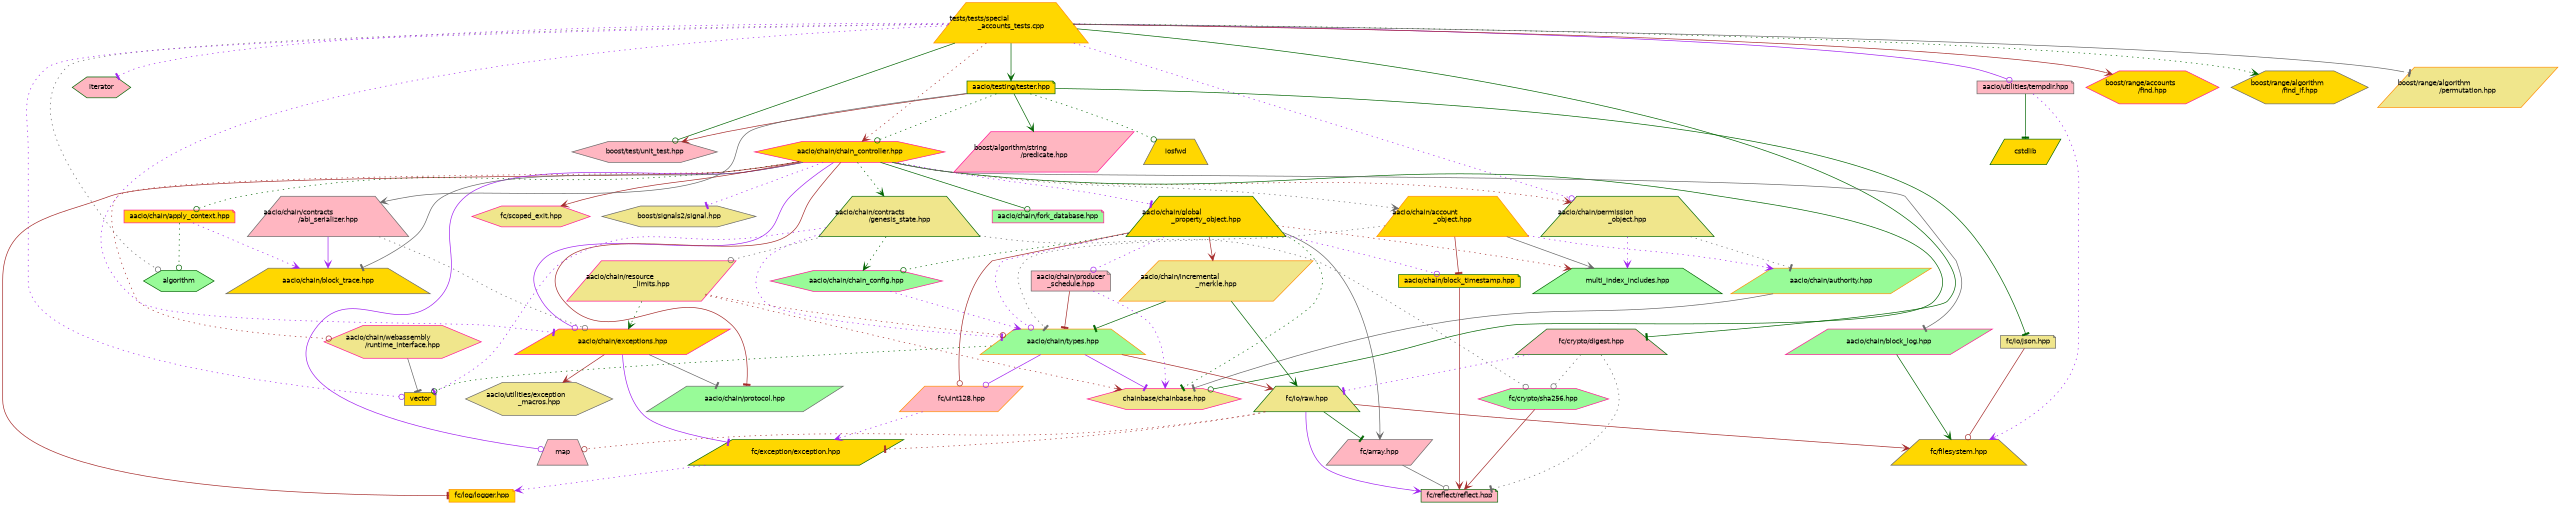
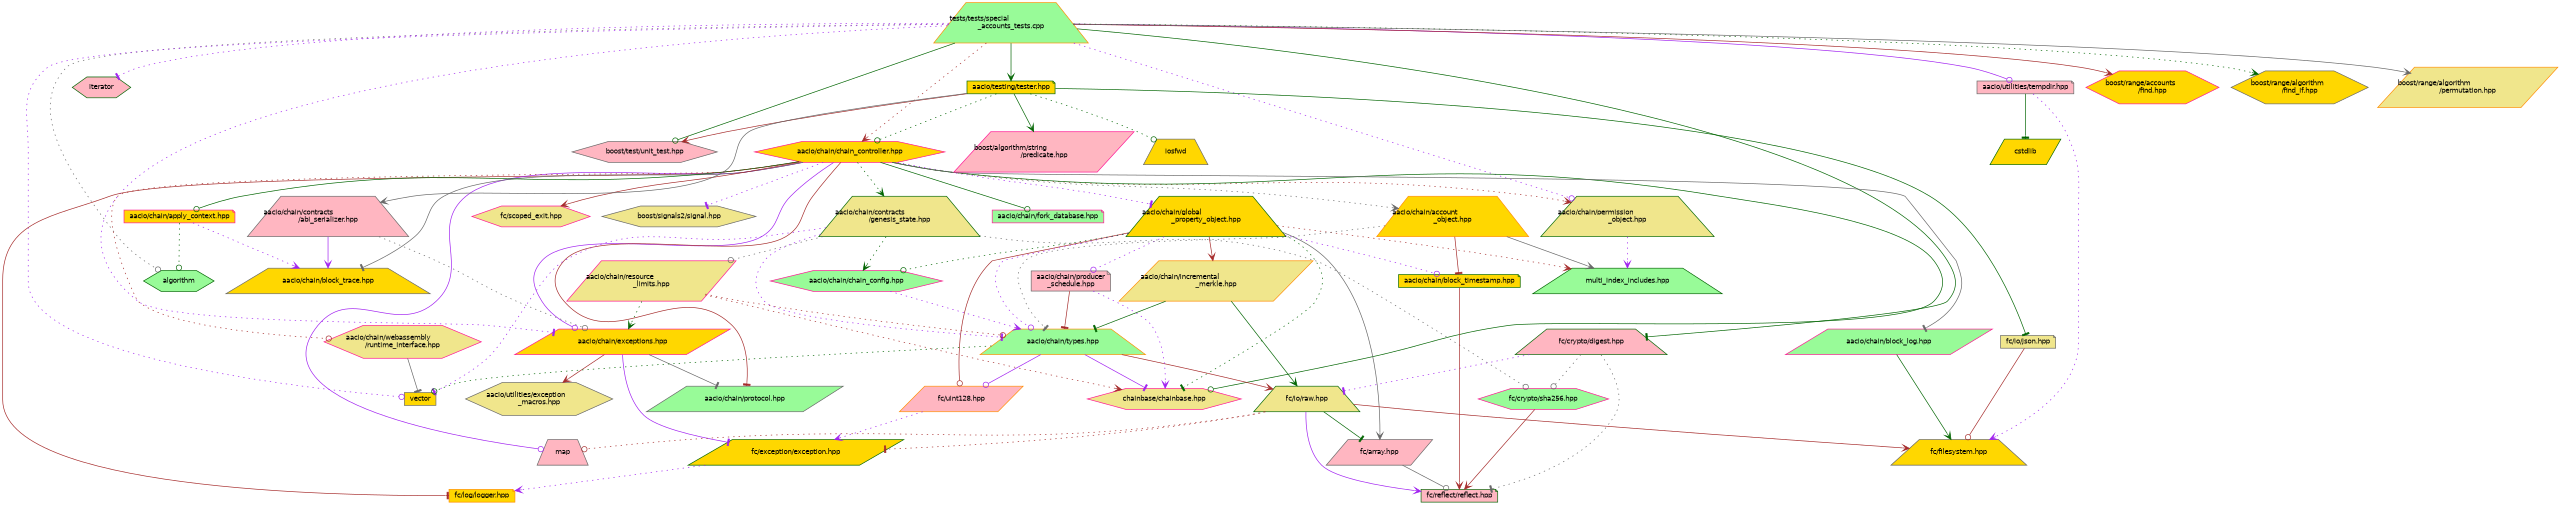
node "tests/tests/special _accounts_tests.cpp": fillcolor gold -> palegreen
edge "tests/tests/special _accounts_tests.cpp" -> "boost/range/algorithm /permutation.hpp": arrowhead tee -> vee
edge "aacio/chain/chain_controller.hpp" -> "aacio/chain/apply_context.hpp": style dotted -> solid
node "aacio/chain/authority.hpp": removed
